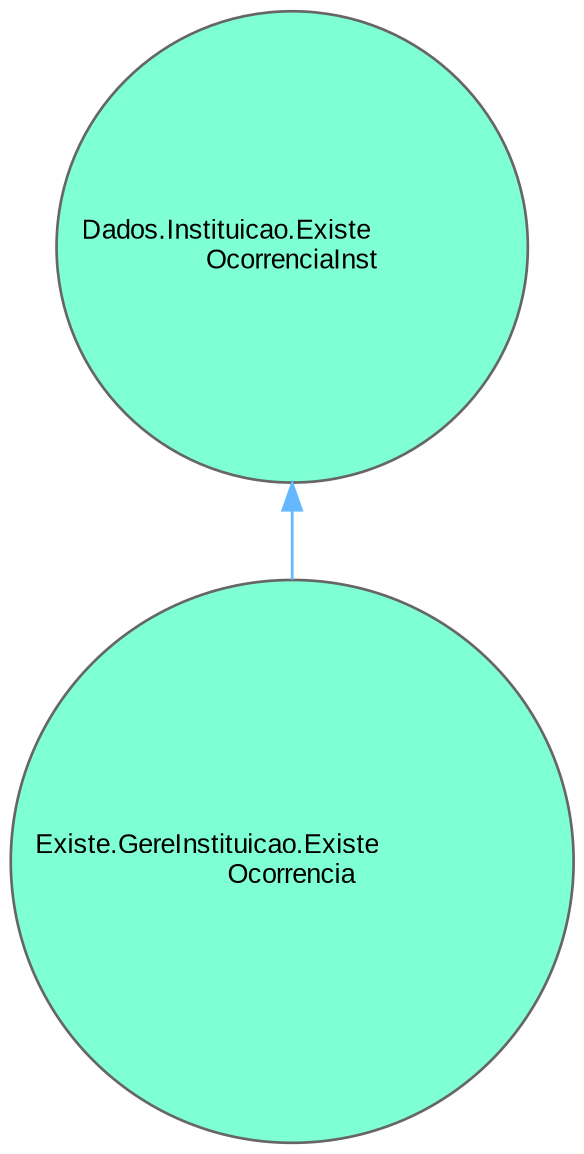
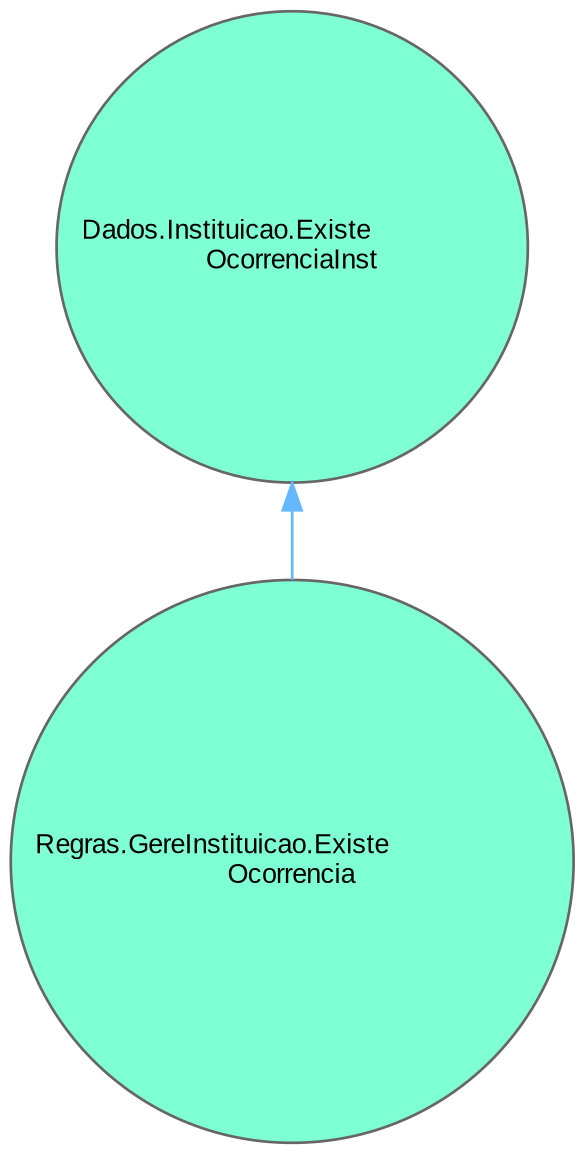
node "Existe.GereInstituicao.Existe Ocorrencia": label "Existe.GereInstituicao.Existe Ocorrencia" -> "Regras.GereInstituicao.Existe Ocorrencia"
